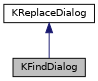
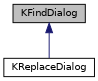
edge "KFindDialog" -> "KReplaceDialog": reversed
